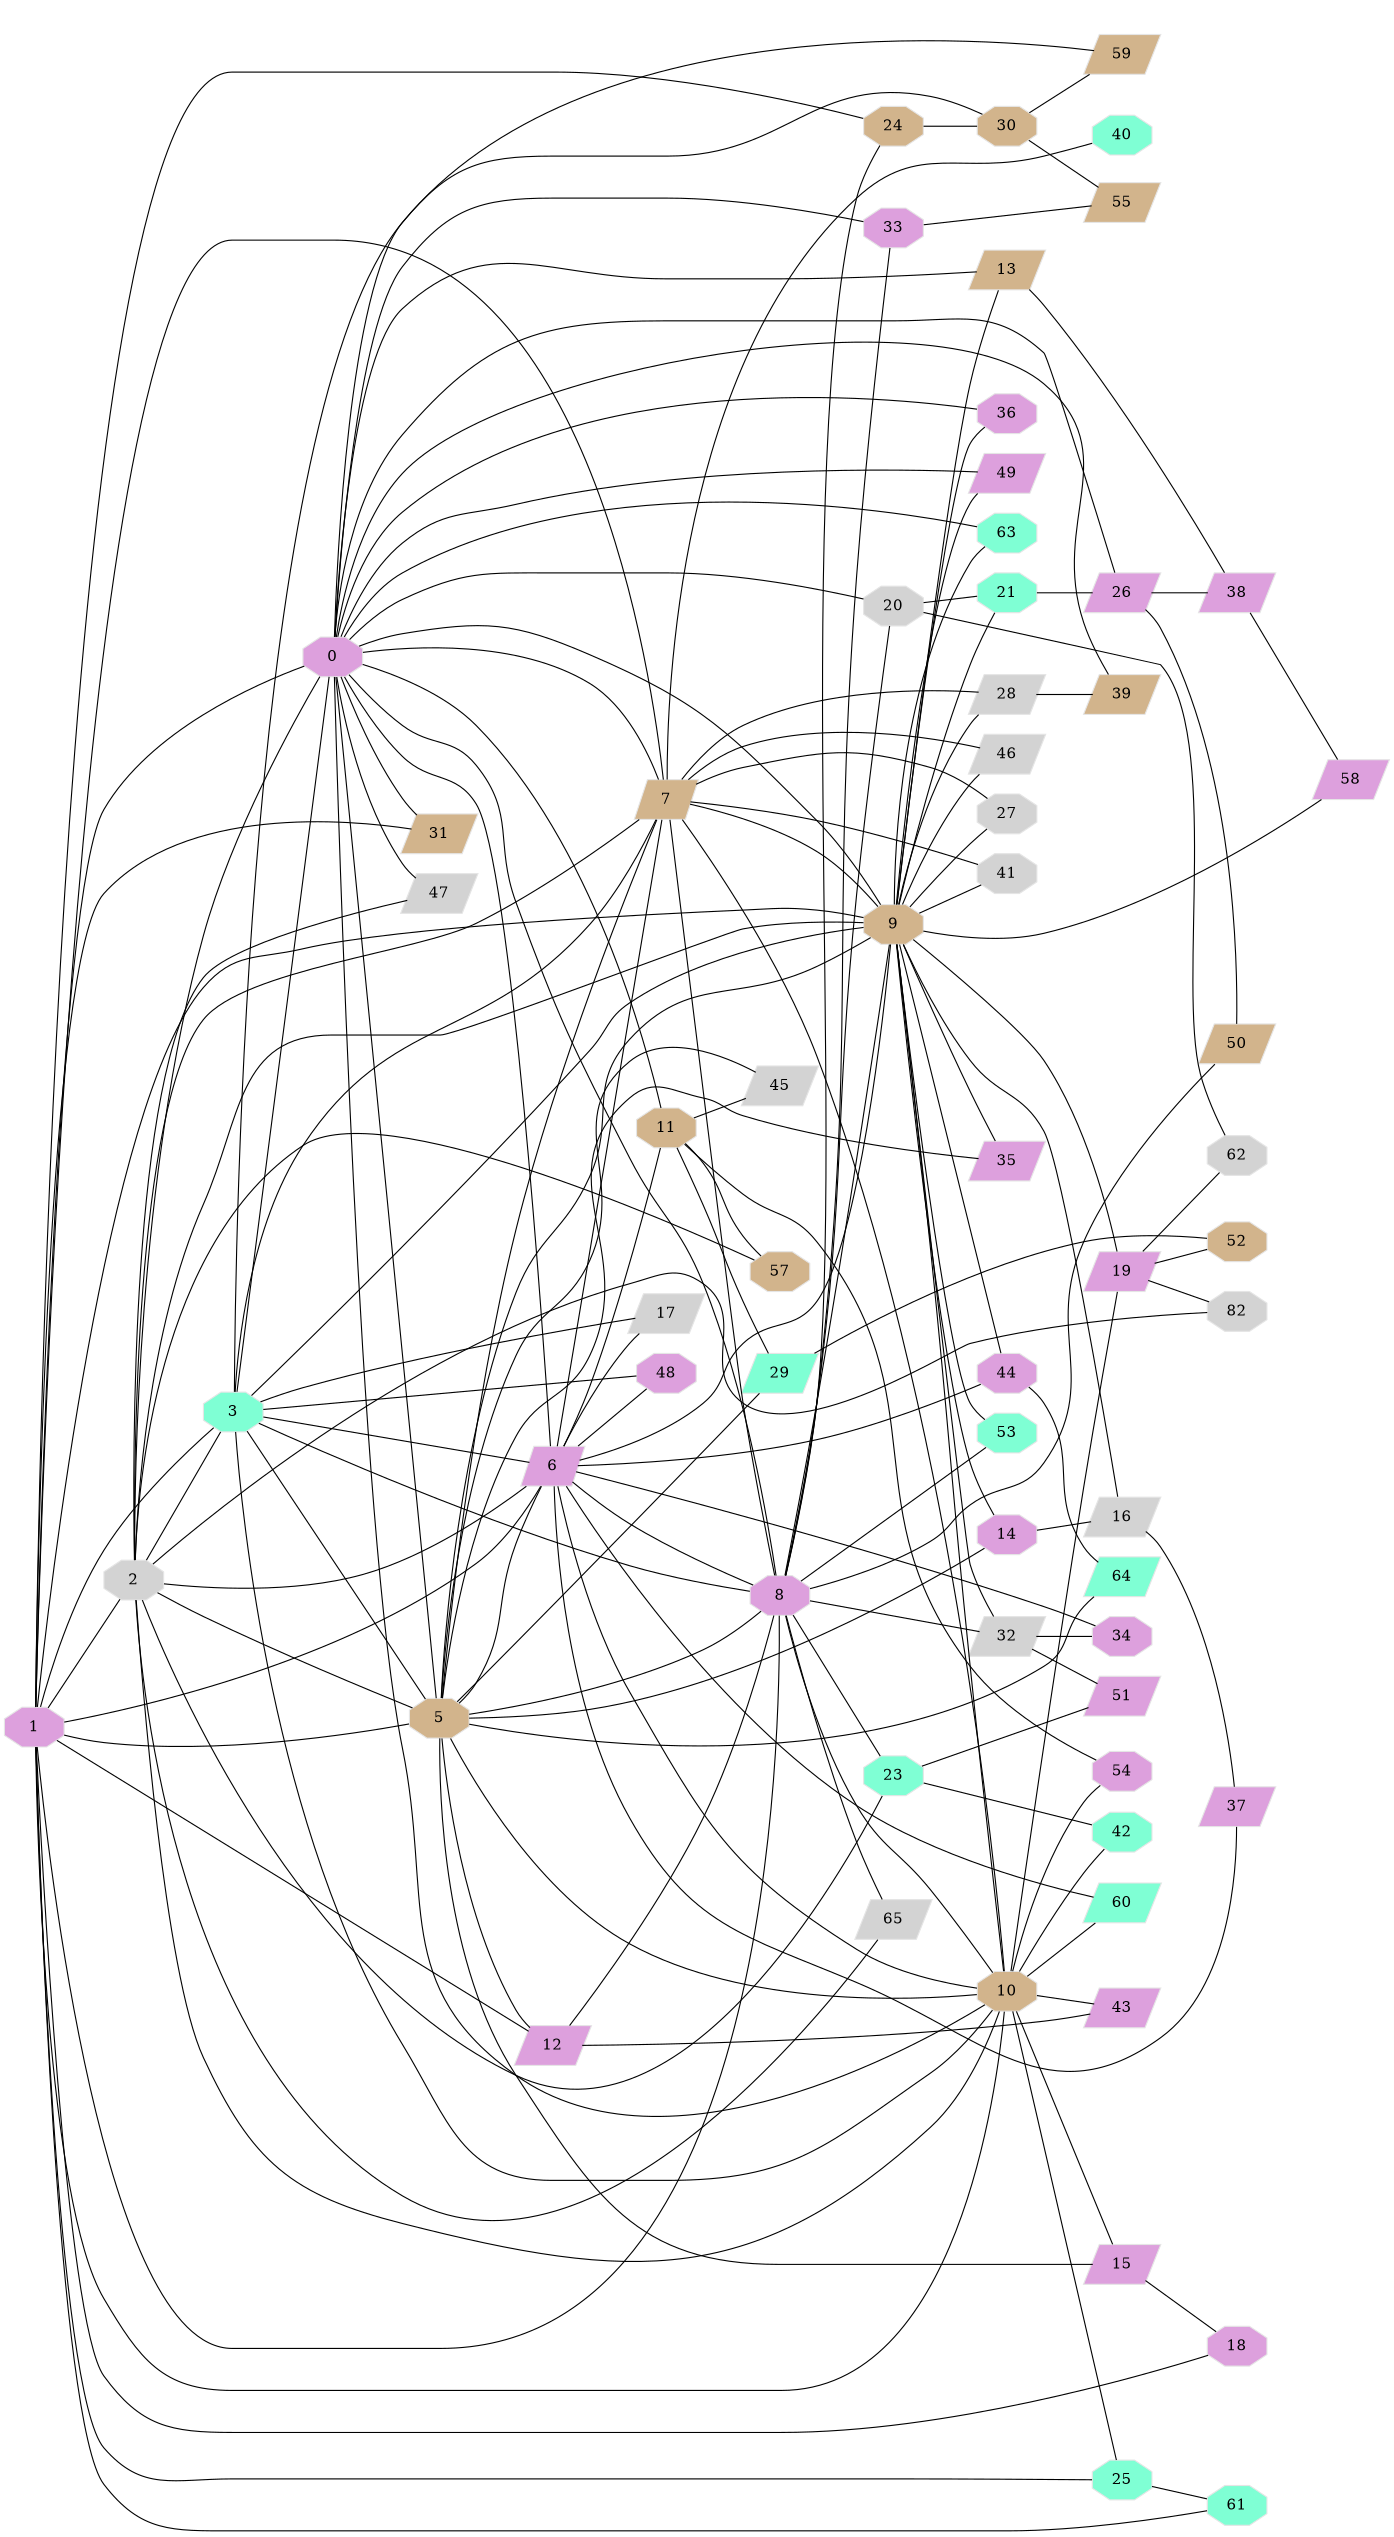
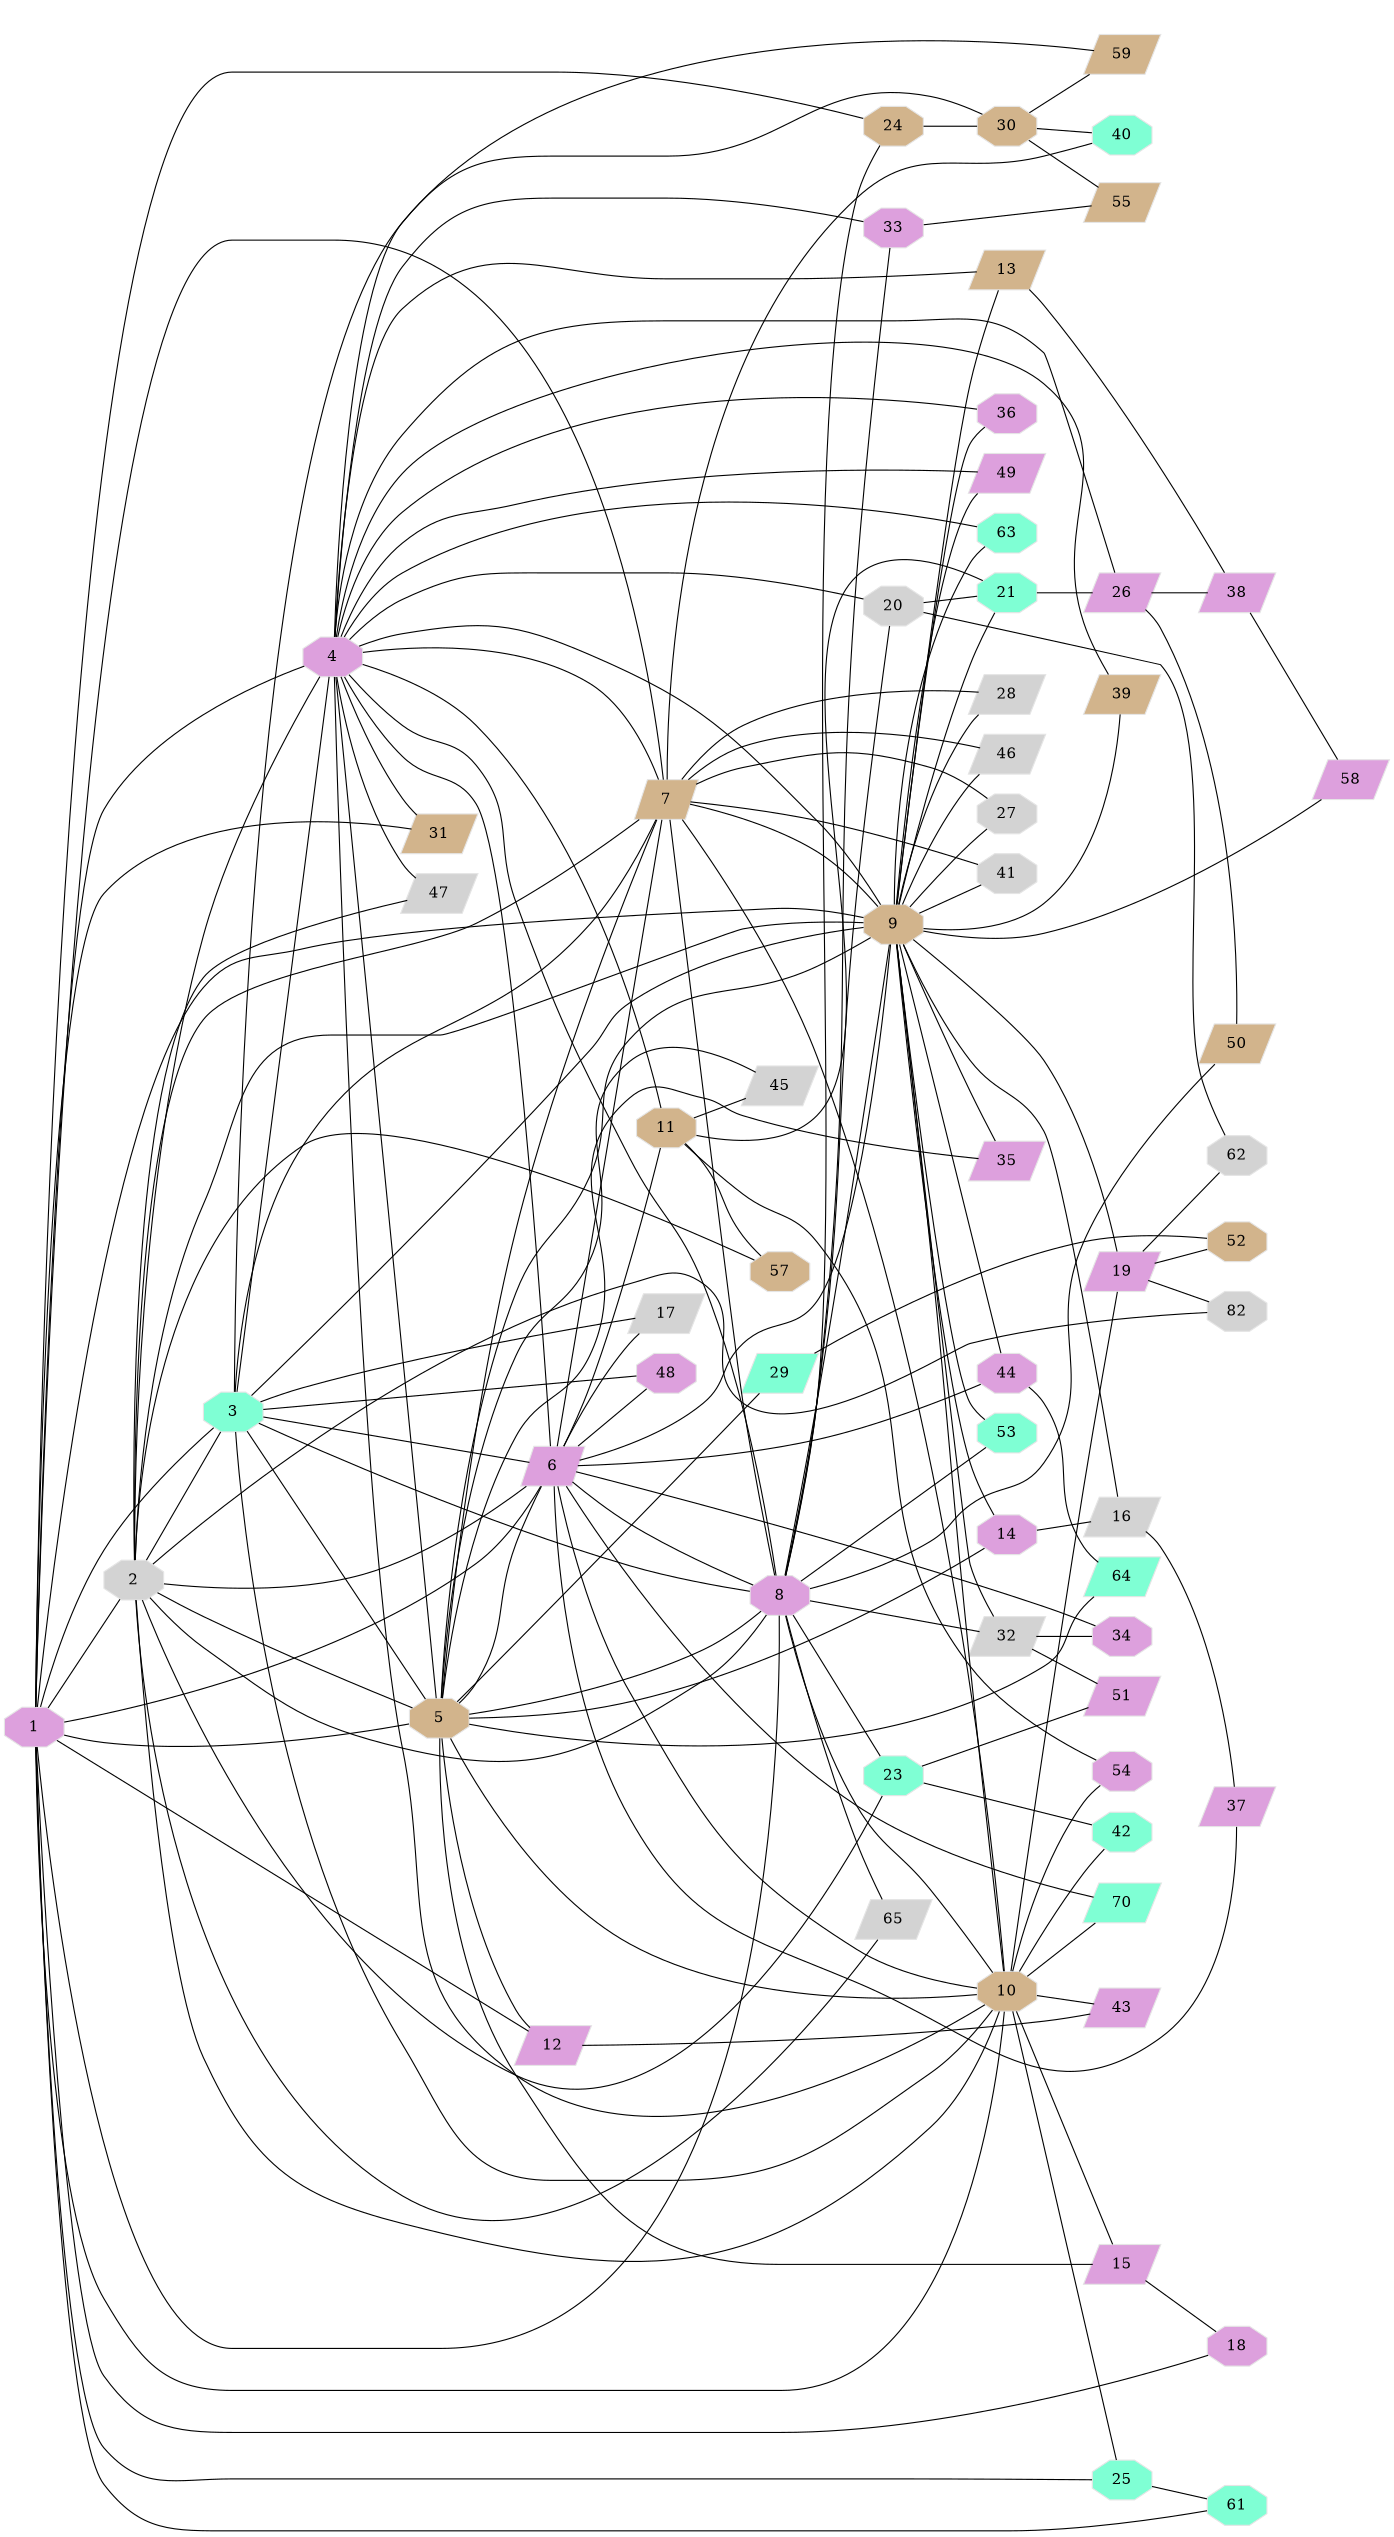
edge "30" -- "40": added
node "0": label "0" -> "4"
edge "28" -- "39": now "9" -- "39"
edge "11" -- "29": now "11" -- "21"
edge "8" -- "12": now "8" -- "2"
node "60": label "60" -> "70"
